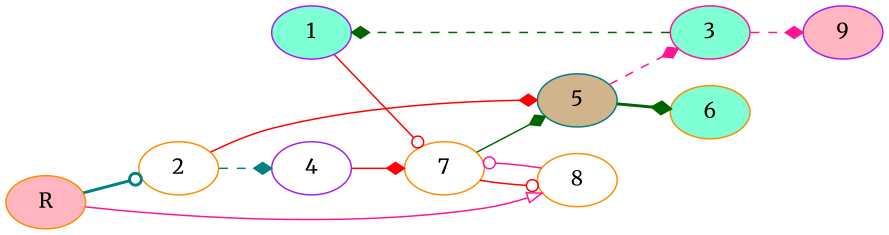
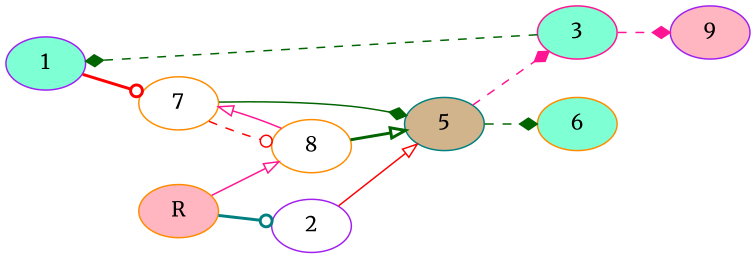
edge "1" -> "7": style solid -> bold
edge "5" -> "6": style bold -> dashed
edge "2" -> "5": arrowhead diamond -> onormal
edge "8" -> "5": added
edge "8" -> "7": arrowhead odot -> onormal
node "2": color darkorange -> purple
node "4": removed
edge "7" -> "8": style solid -> dashed
